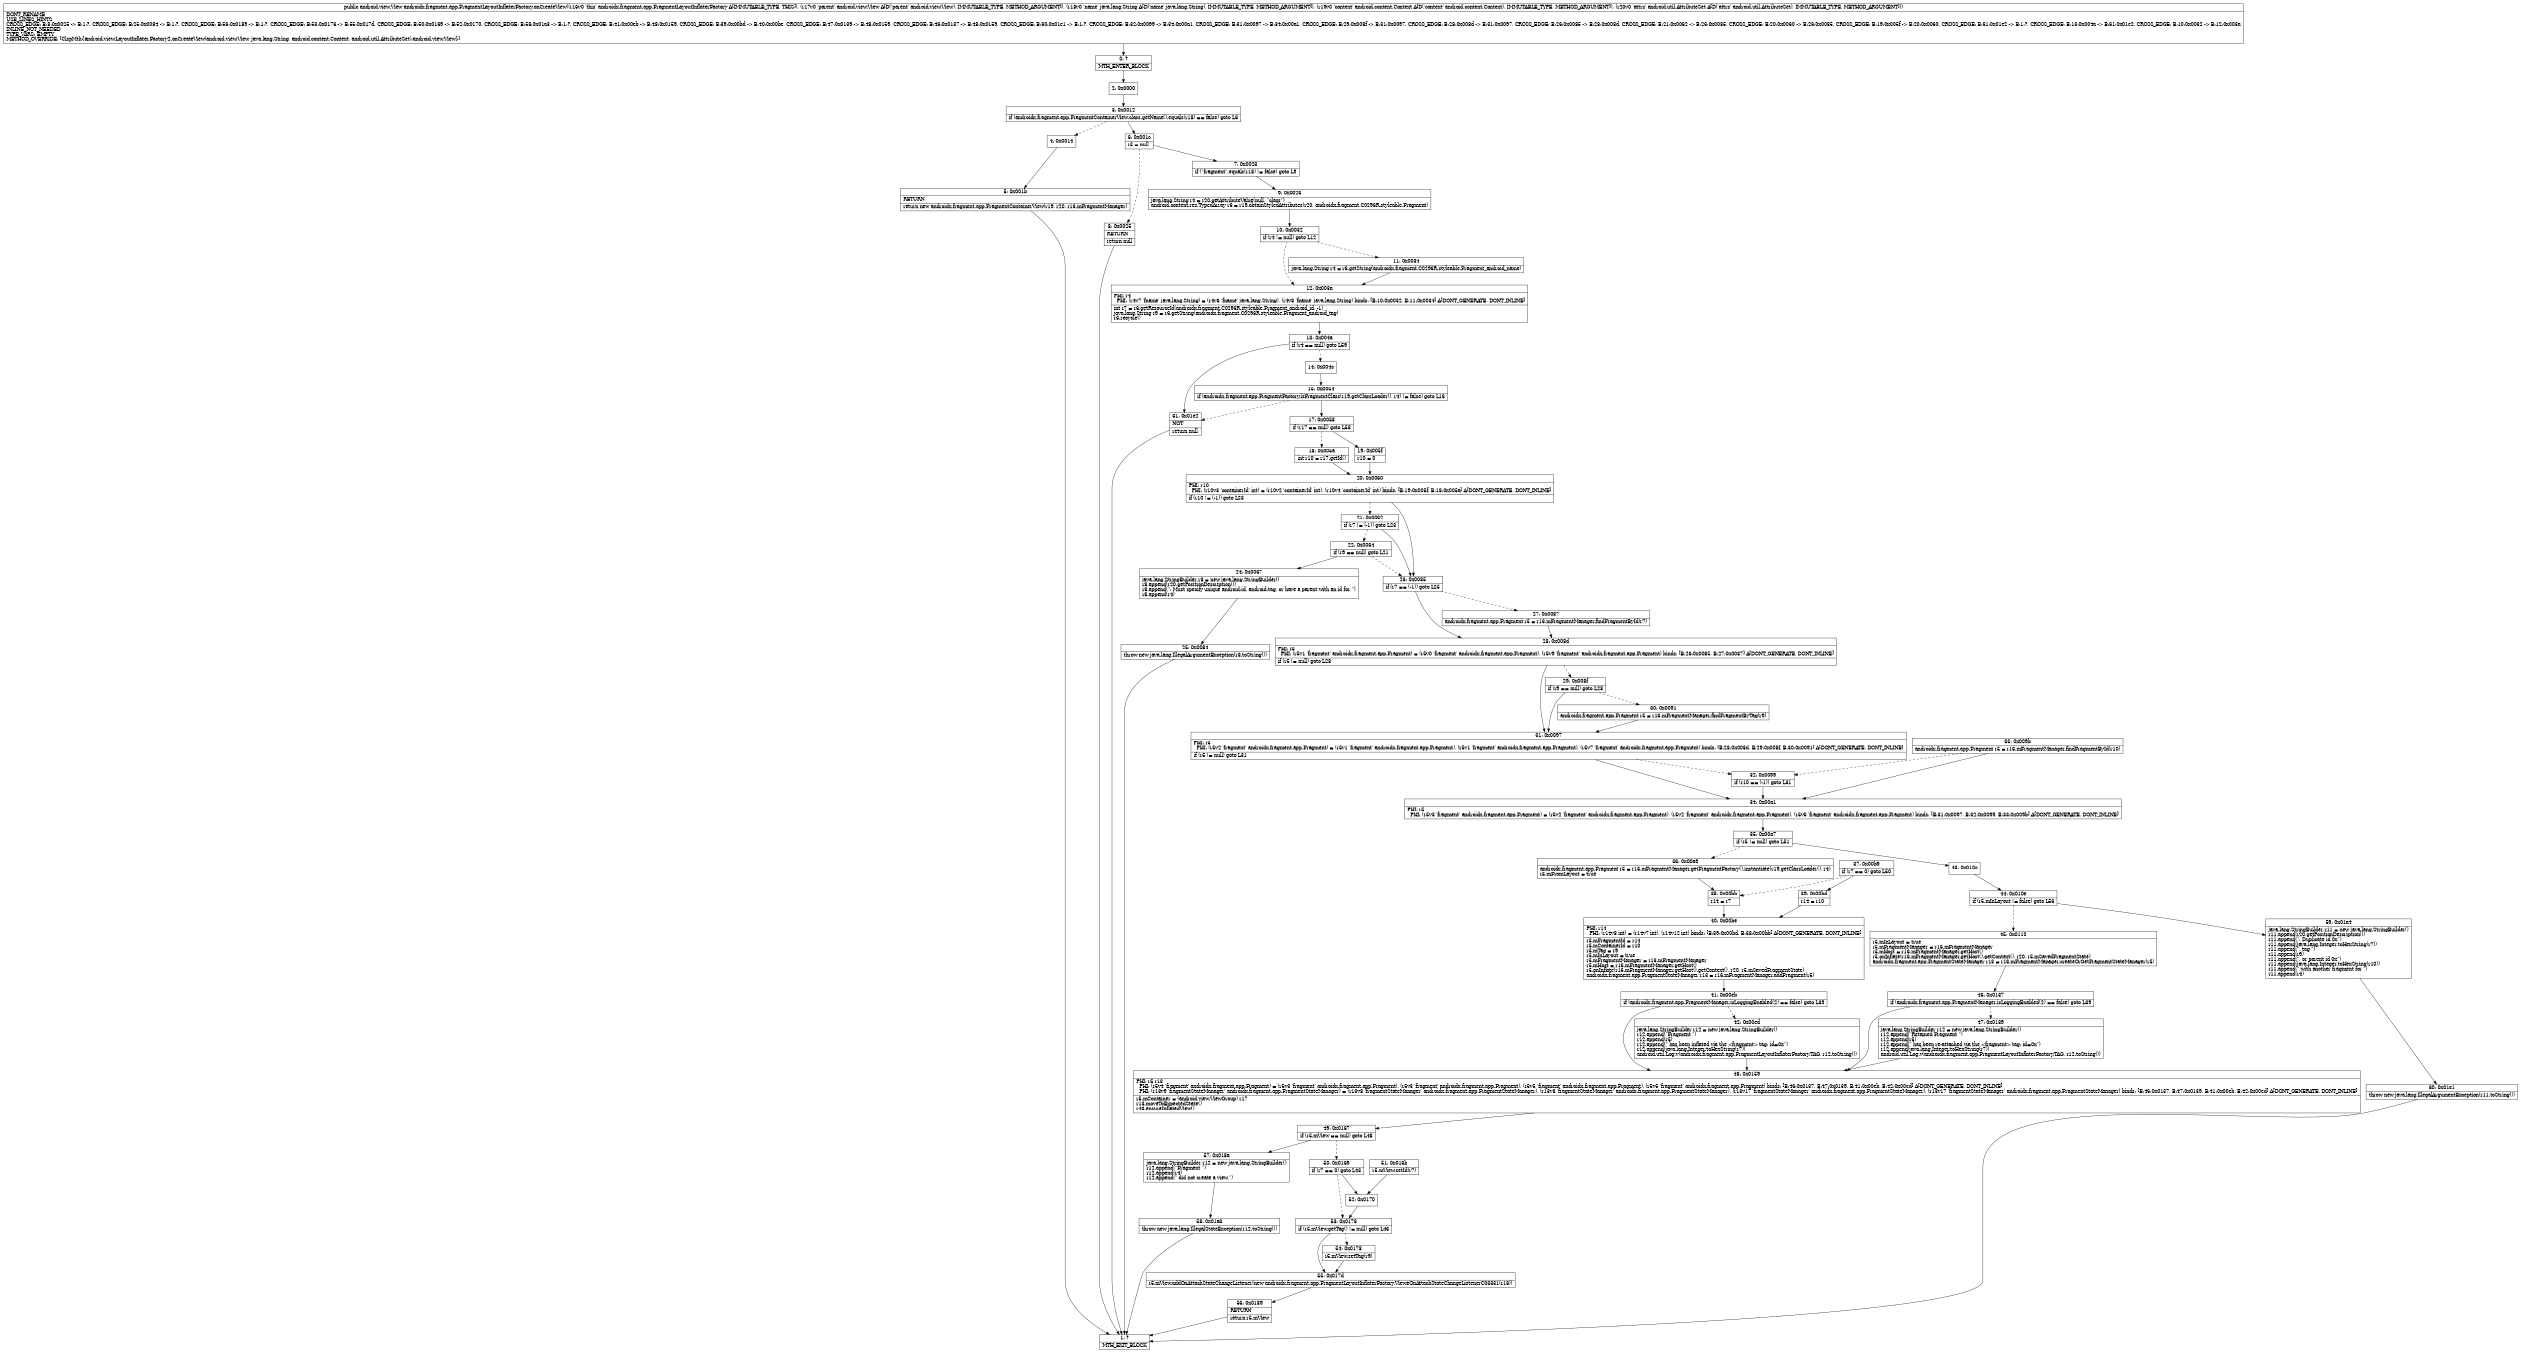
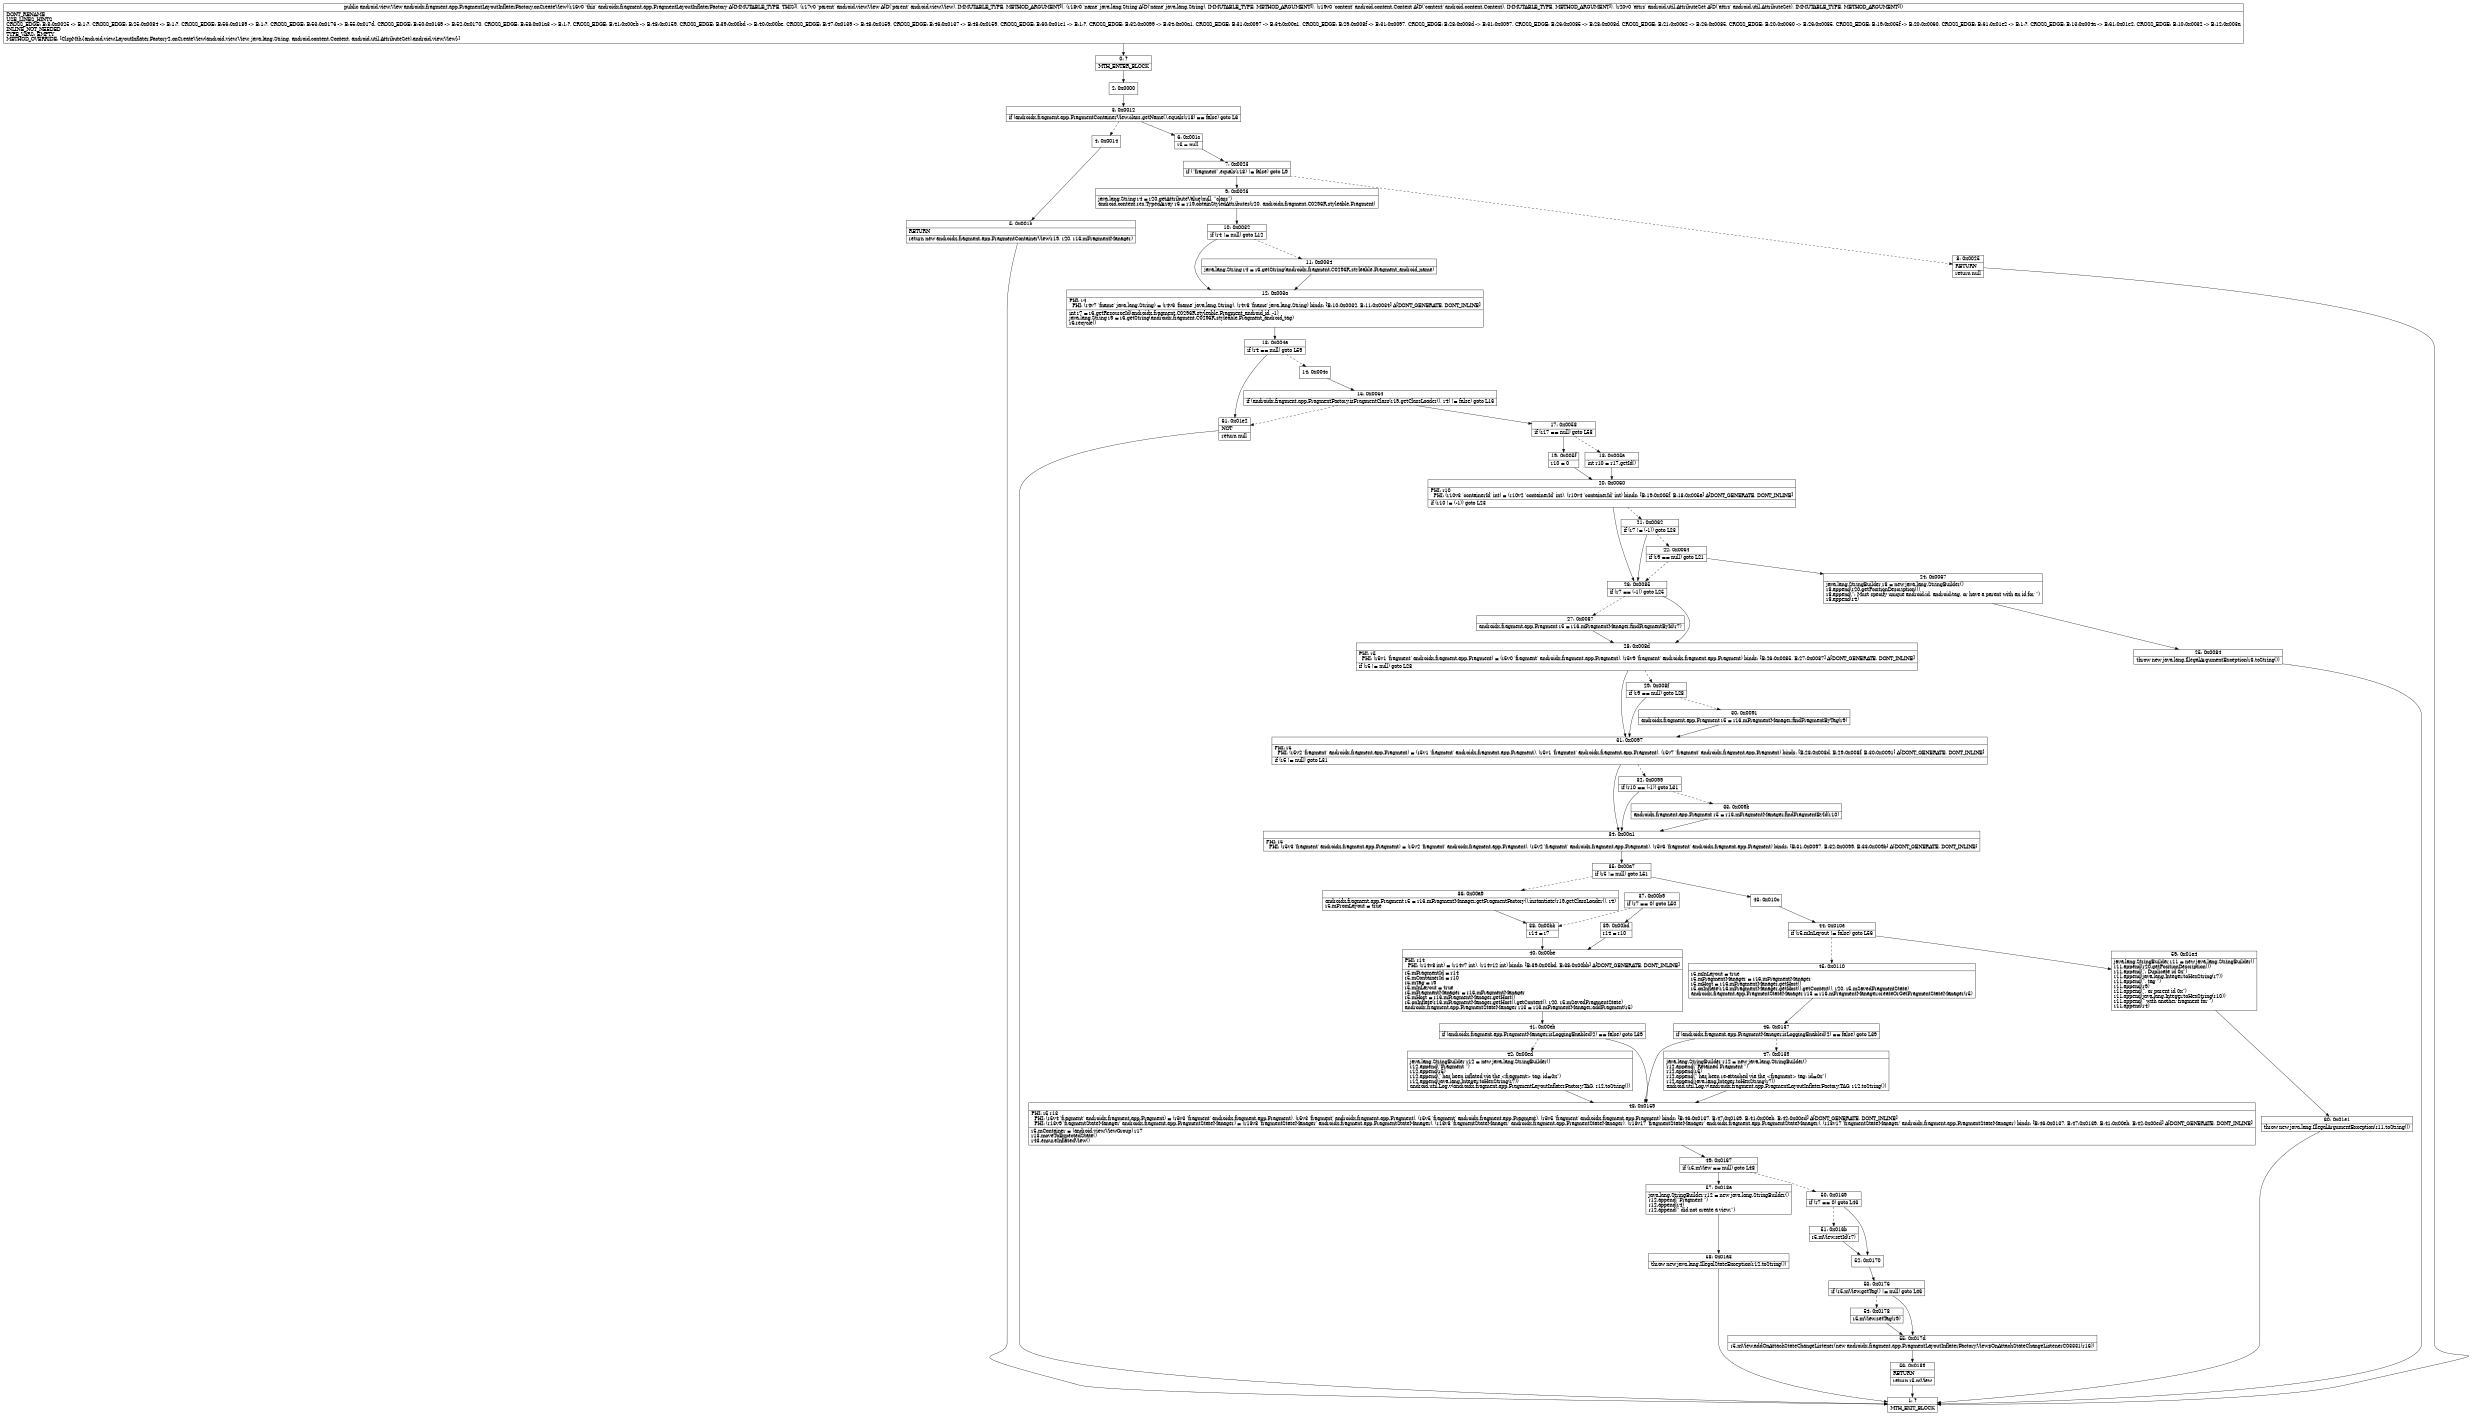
edge "6: 0x001c" -> "8: 0x0025": now "7: 0x0023" -> "8: 0x0025"
edge "10: 0x0032" -> "12: 0x003a": style dashed -> solid
edge "33: 0x009b" -> "32: 0x0099": reversed
edge "50: 0x0169" -> "53: 0x0176": now "50: 0x0169" -> "51: 0x016b"
